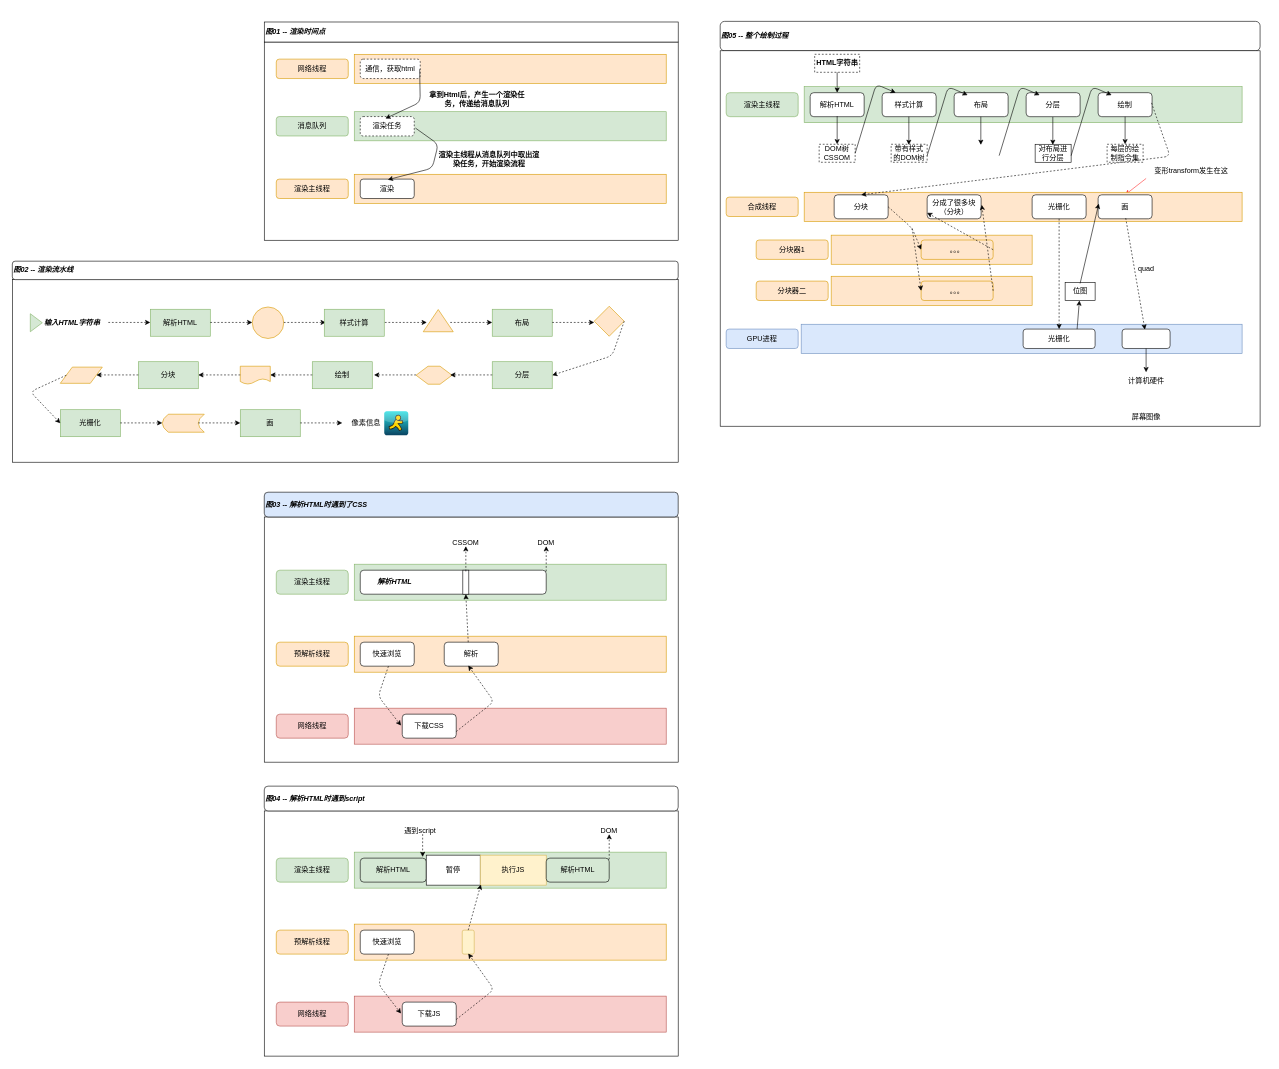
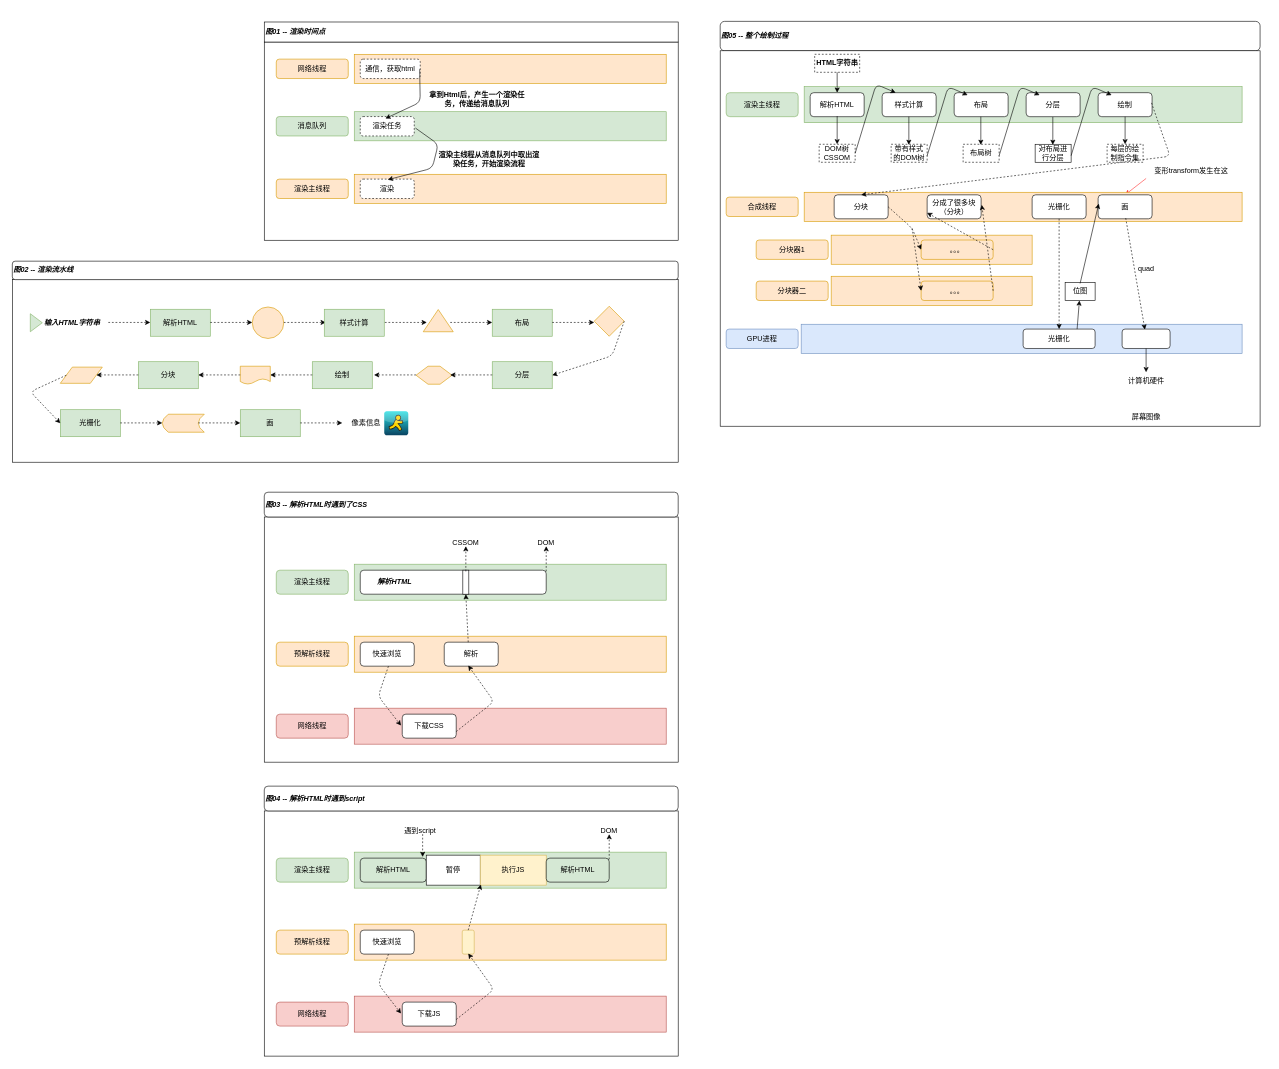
node "布局树": added
node "渲染": style solid -> dashed
node "图03 -- 解析HTML时遇到了CSS": fillcolor #dae8fc -> #ffffff
